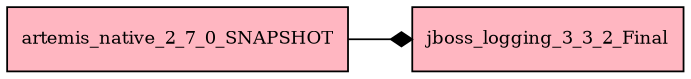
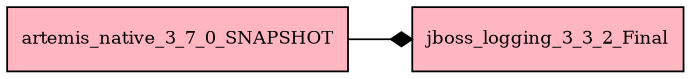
node "artemis_native_2_7_0_SNAPSHOT": label "artemis_native_2_7_0_SNAPSHOT" -> "artemis_native_3_7_0_SNAPSHOT"
